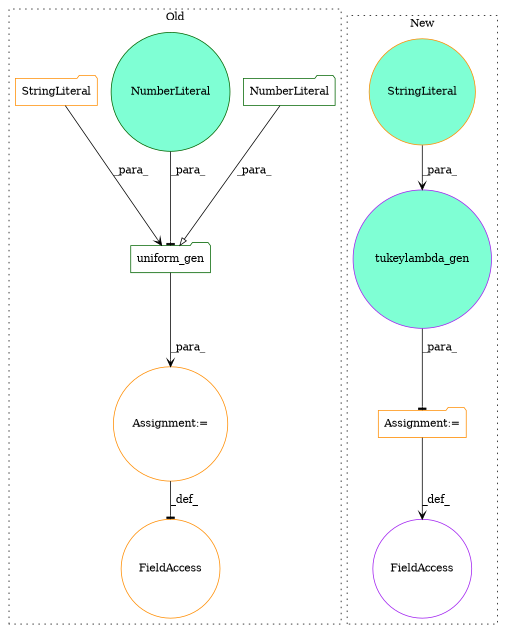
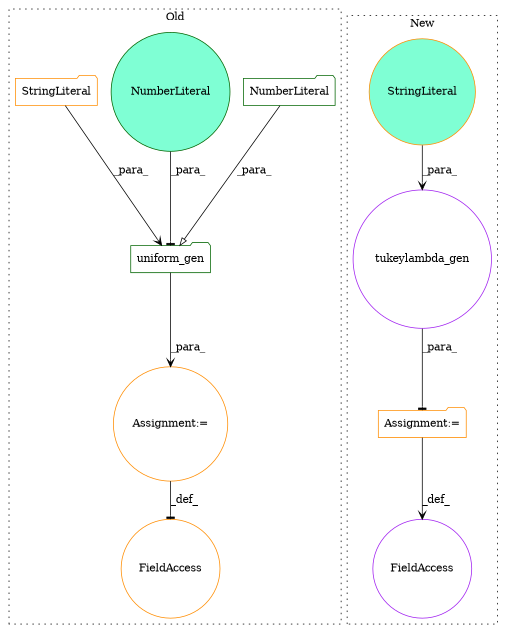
node "tukeylambda_gen": fillcolor aquamarine -> white
